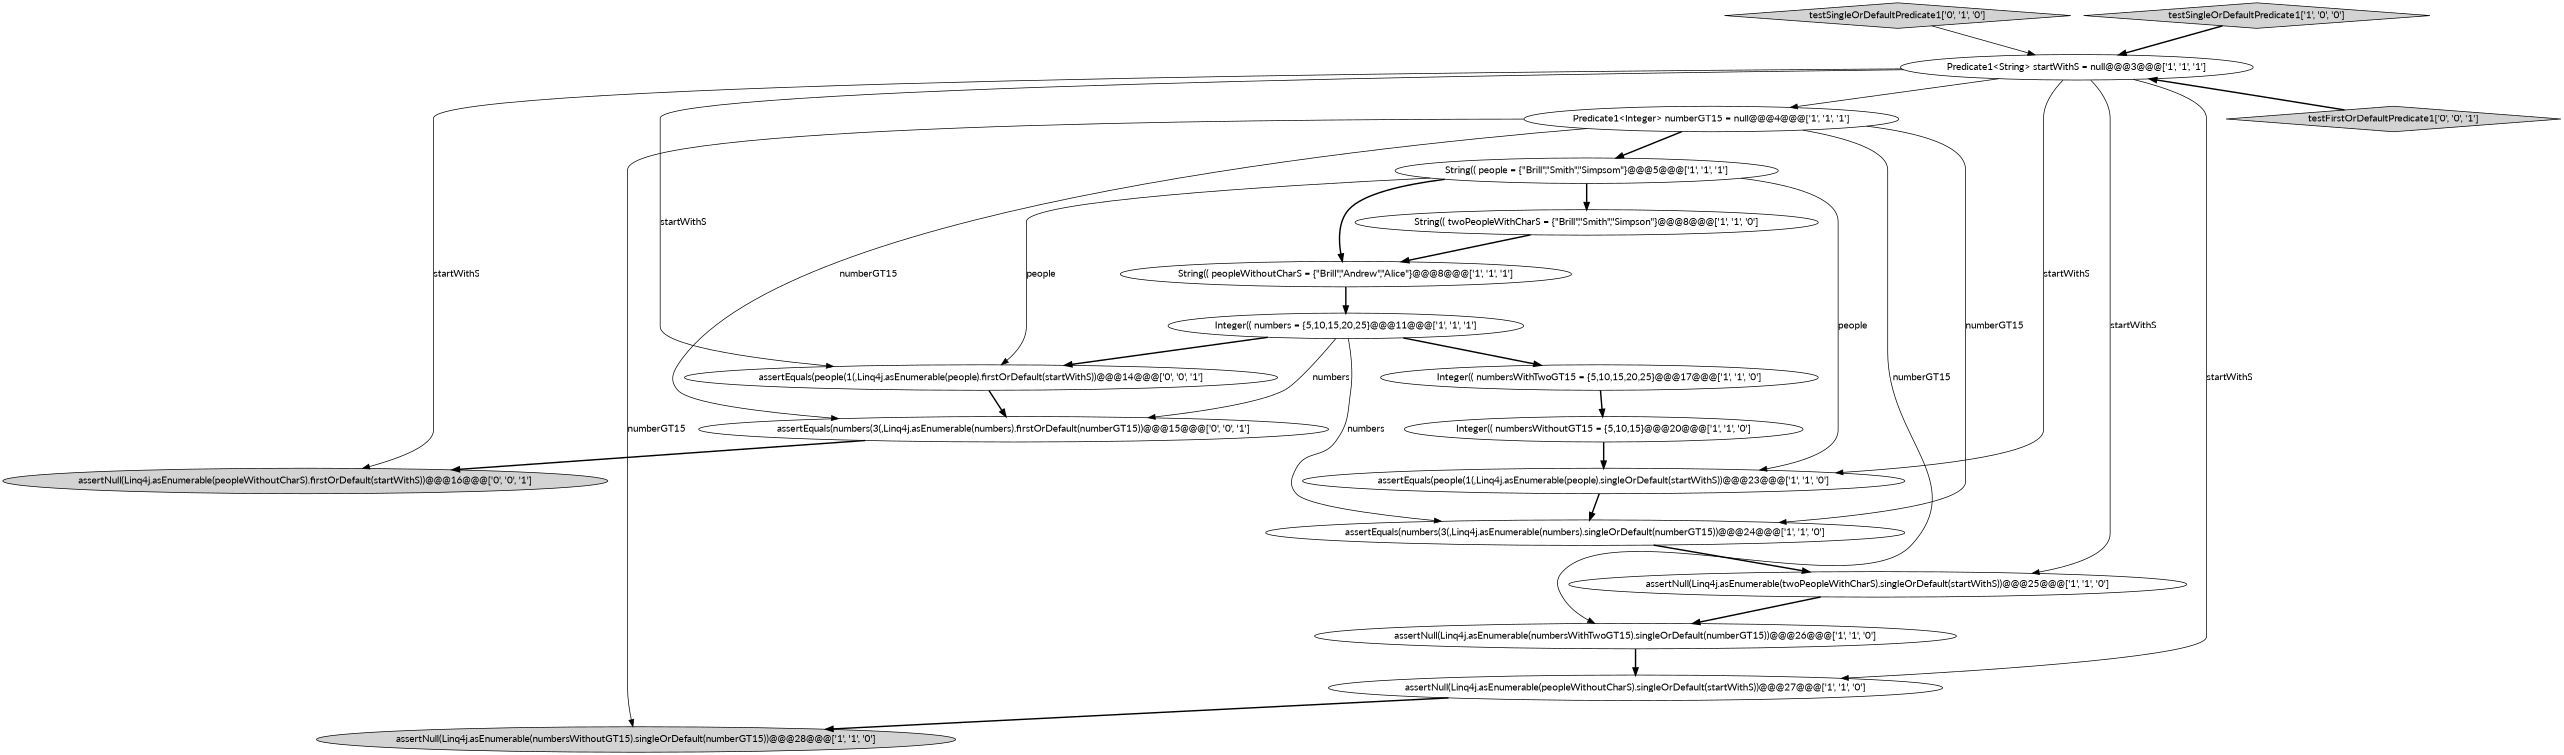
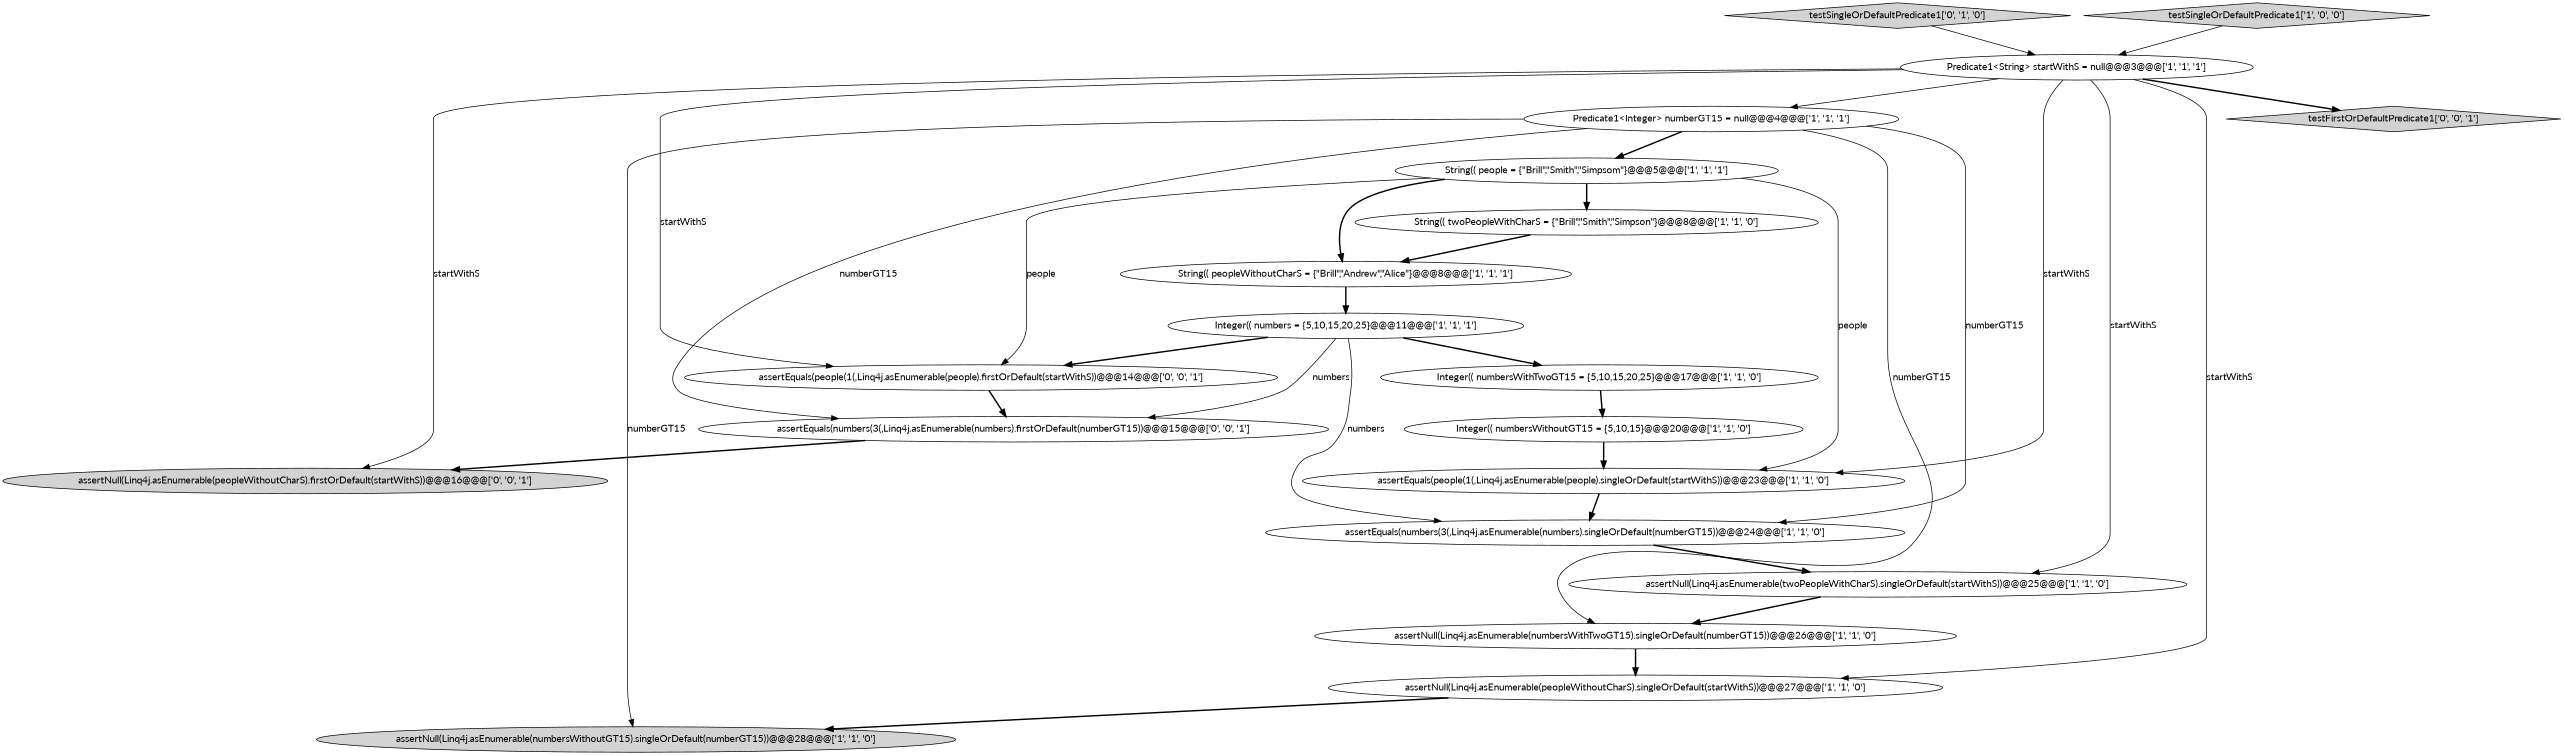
edge "testSingleOrDefaultPredicate1['1', '0', '0']" -> "Predicate1<String> startWithS = null@@@3@@@['1', '1', '1']": style bold -> solid
edge "testFirstOrDefaultPredicate1['0', '0', '1']" -> "Predicate1<String> startWithS = null@@@3@@@['1', '1', '1']": reversed
